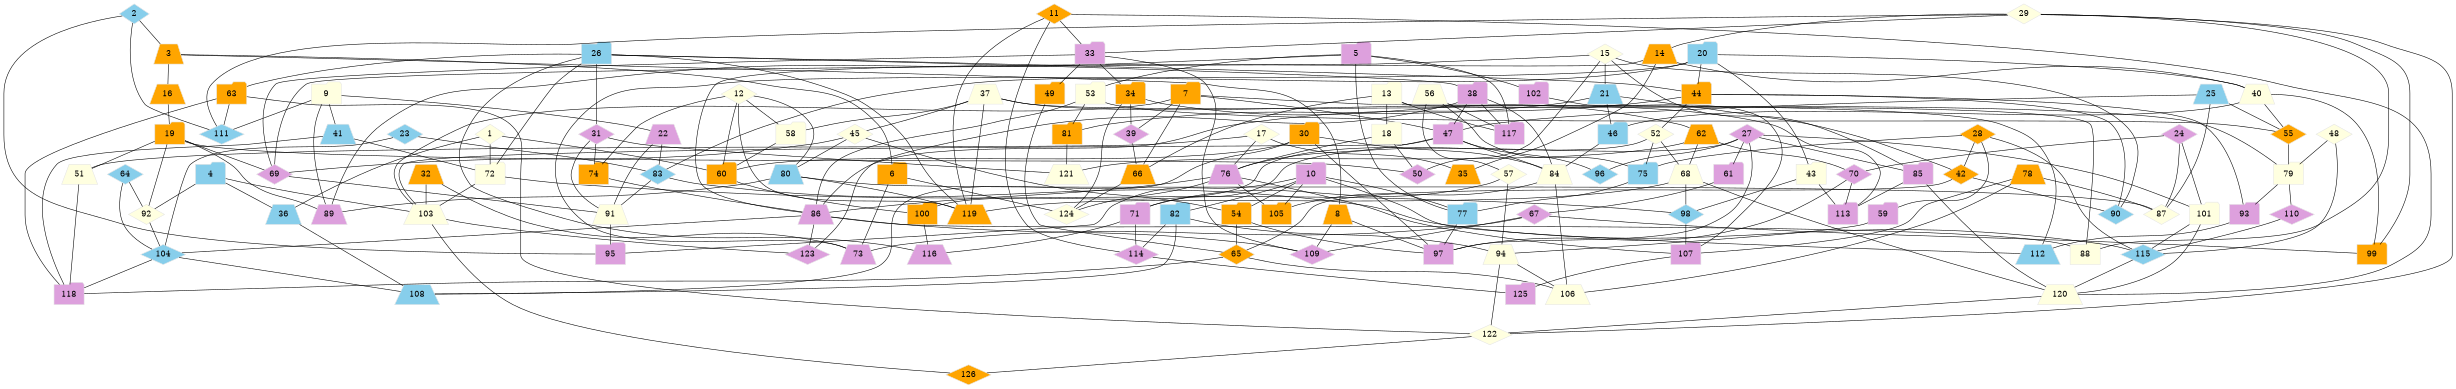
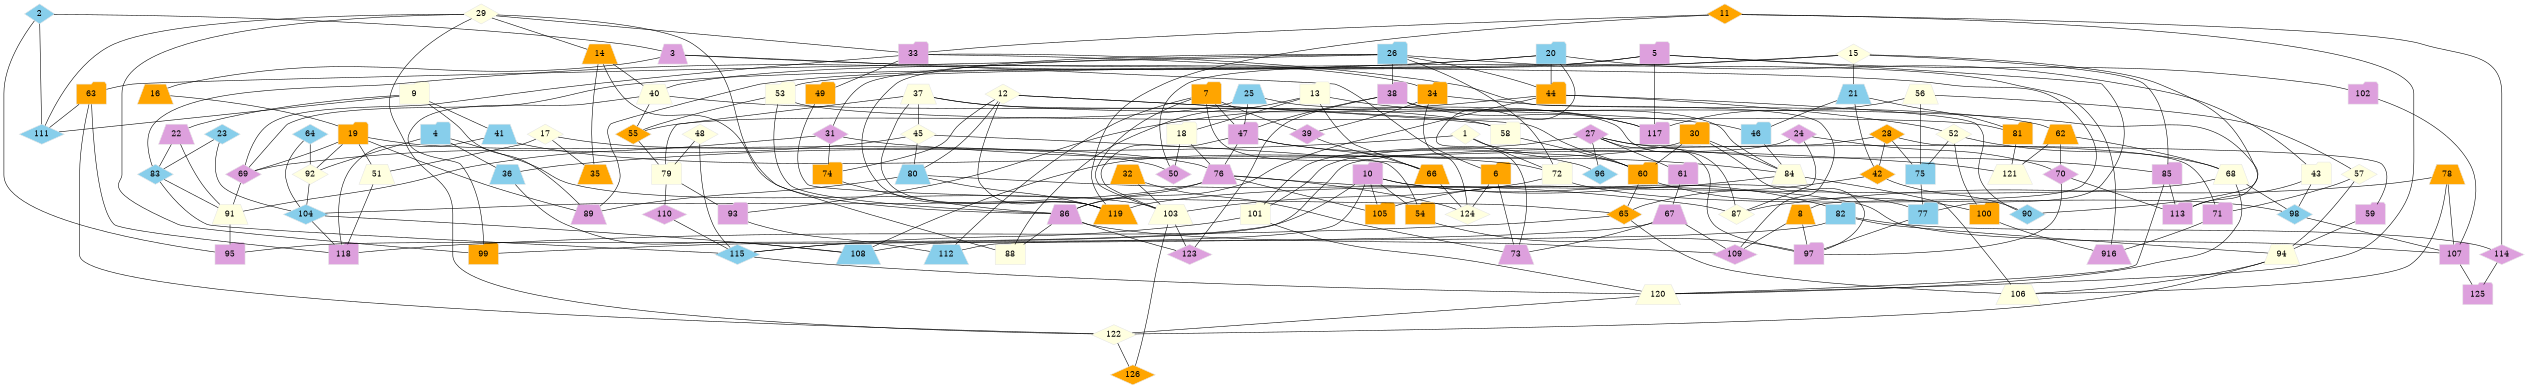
node "3": fillcolor orange -> plum
node "67": shape diamond -> trapezium
edge "54" -- "65": now "60" -- "65"
edge "86" -- "104": now "76" -- "104"
edge "71" -- "114": removed
node "116": label "116" -> "916"
